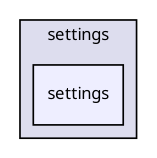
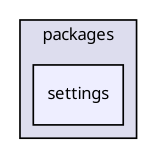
cluster "settings": label "settings" -> "packages"
